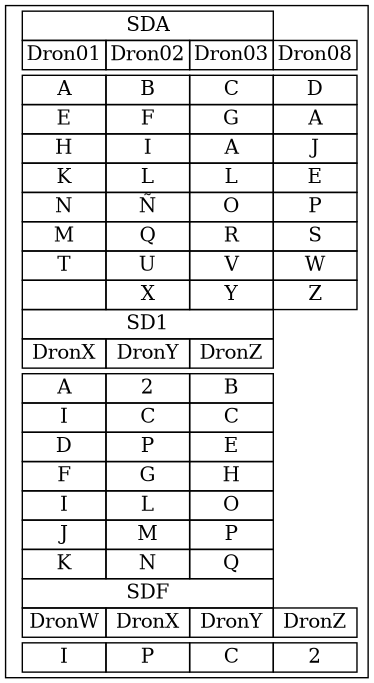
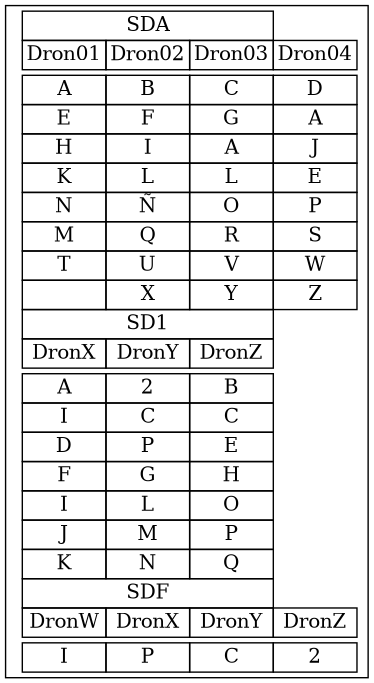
node "SDA": text "Dron08" -> "Dron04"
